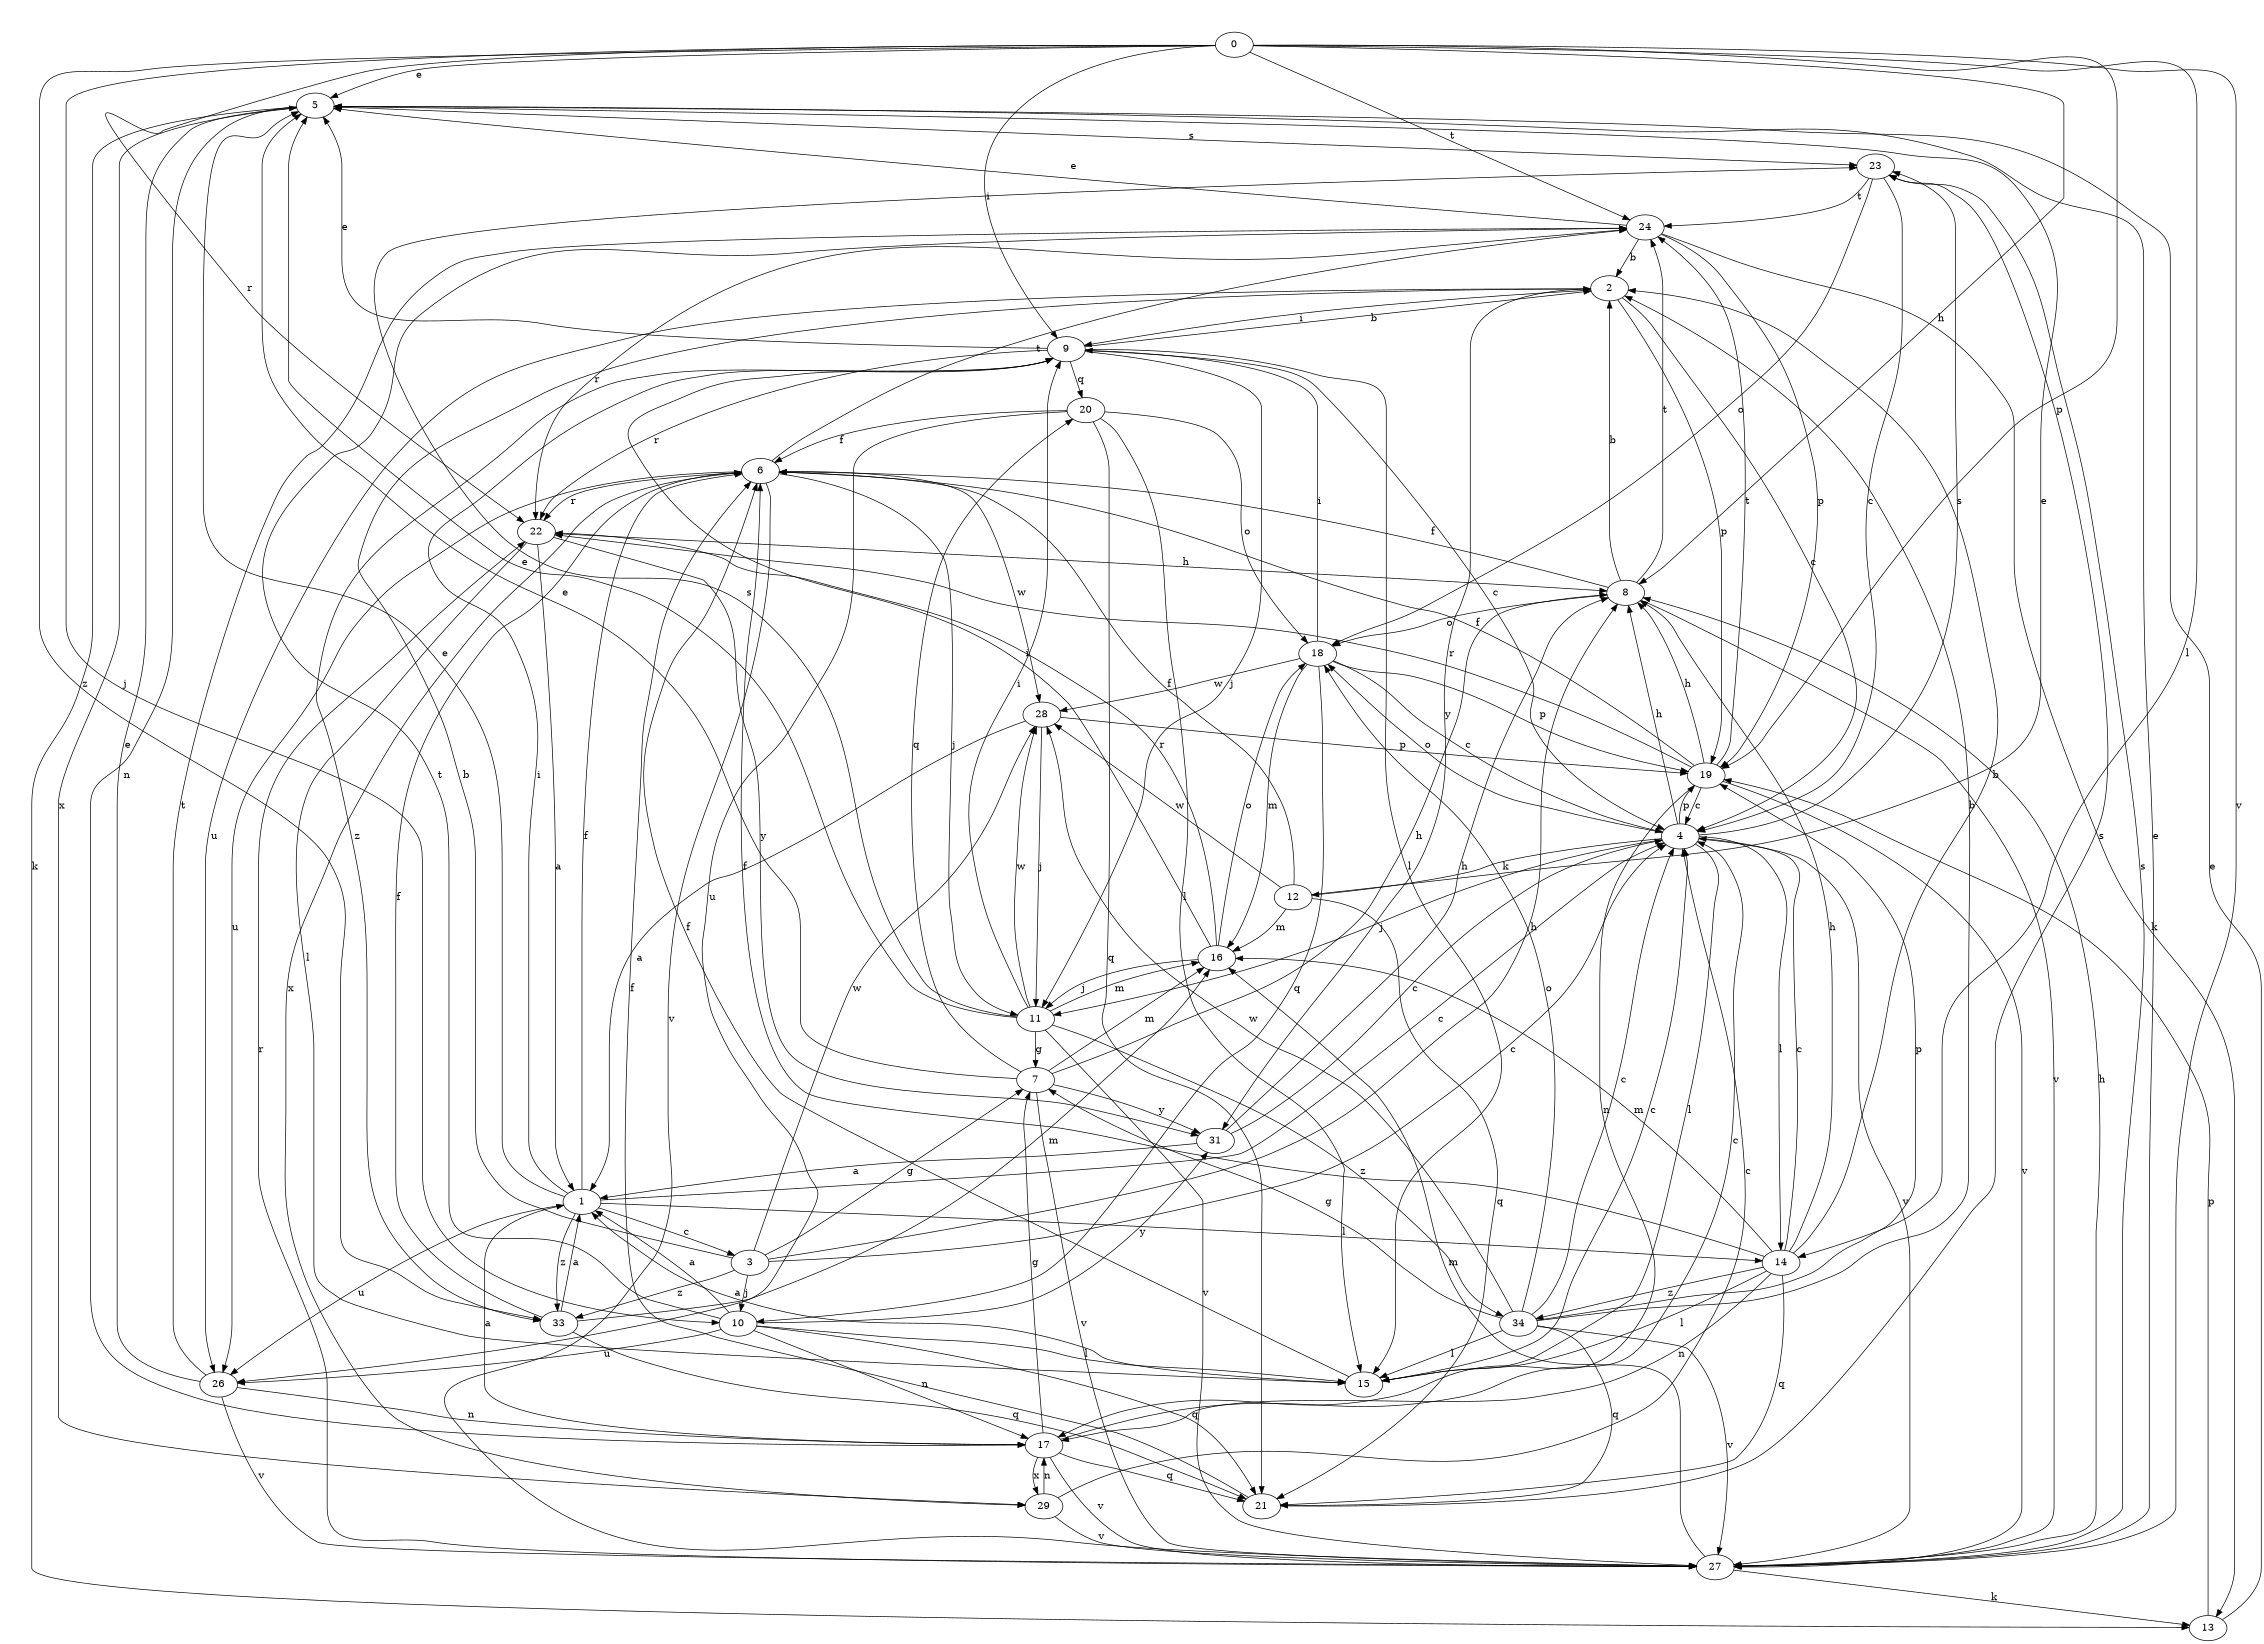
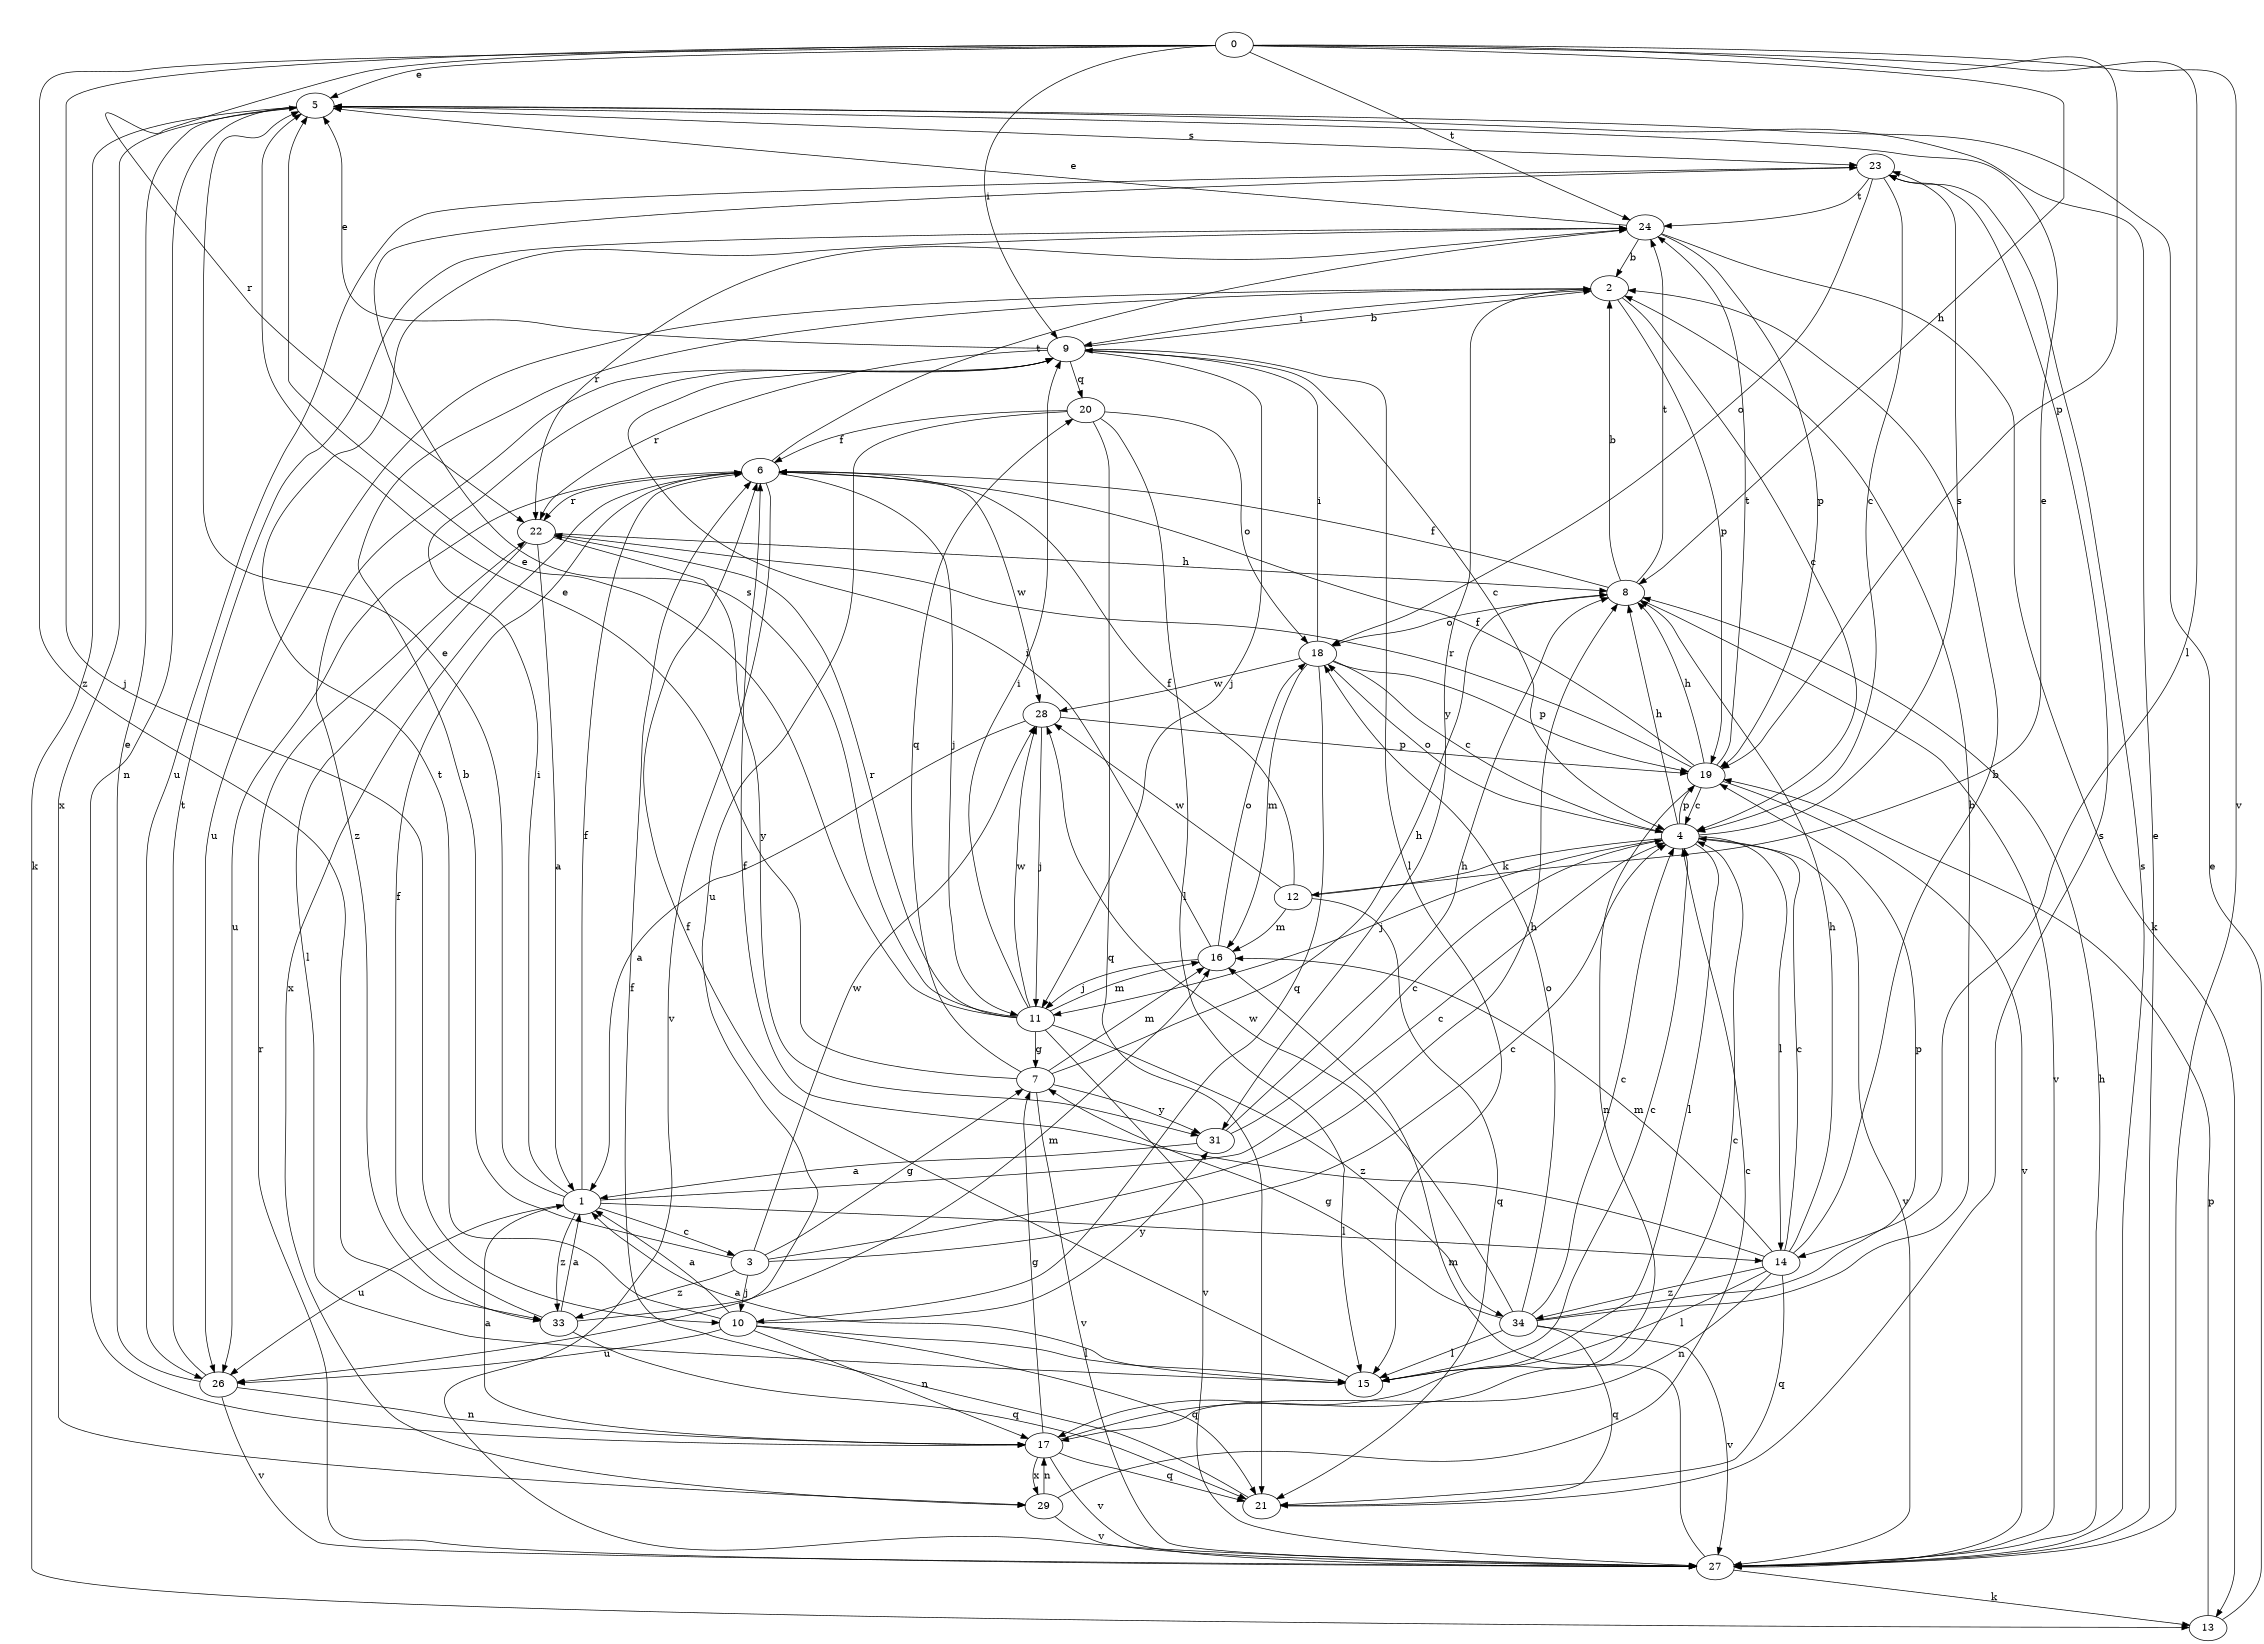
edge "23" -> "26": added, label "u"
edge "16" -> "22": now "11" -> "22"
